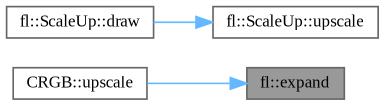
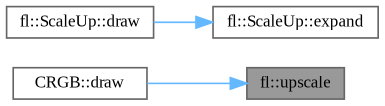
node "fl::ScaleUp::upscale": label "fl::ScaleUp::upscale" -> "fl::ScaleUp::expand"
node "CRGB::upscale": label "CRGB::upscale" -> "CRGB::draw"
node "fl::expand": label "fl::expand" -> "fl::upscale"
